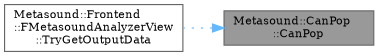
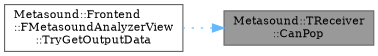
node "Metasound::CanPop ::CanPop": label "Metasound::CanPop ::CanPop" -> "Metasound::TReceiver ::CanPop"
